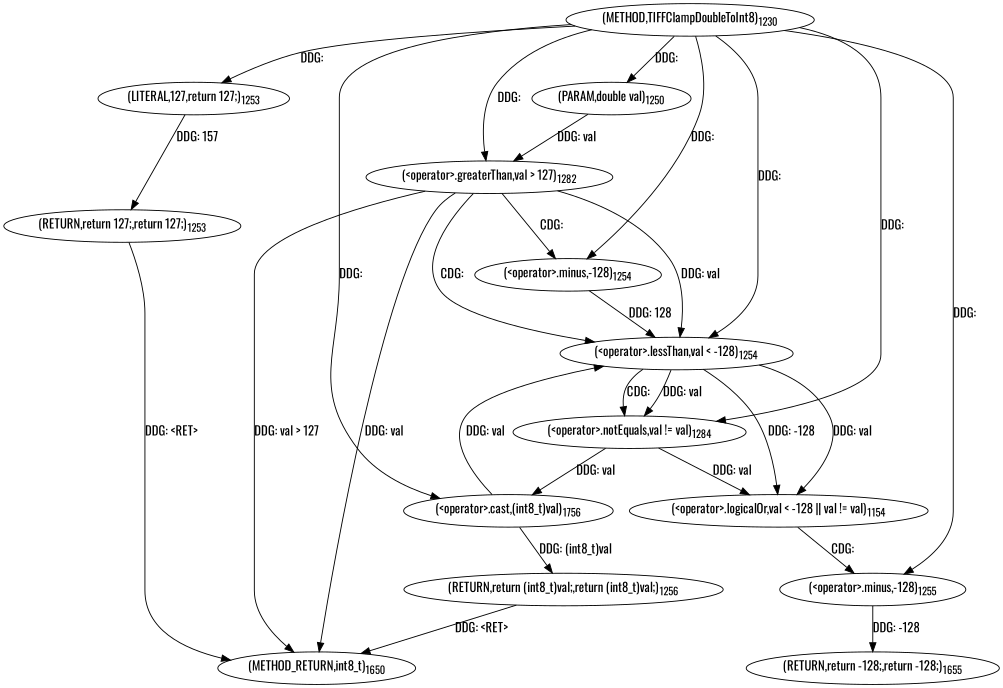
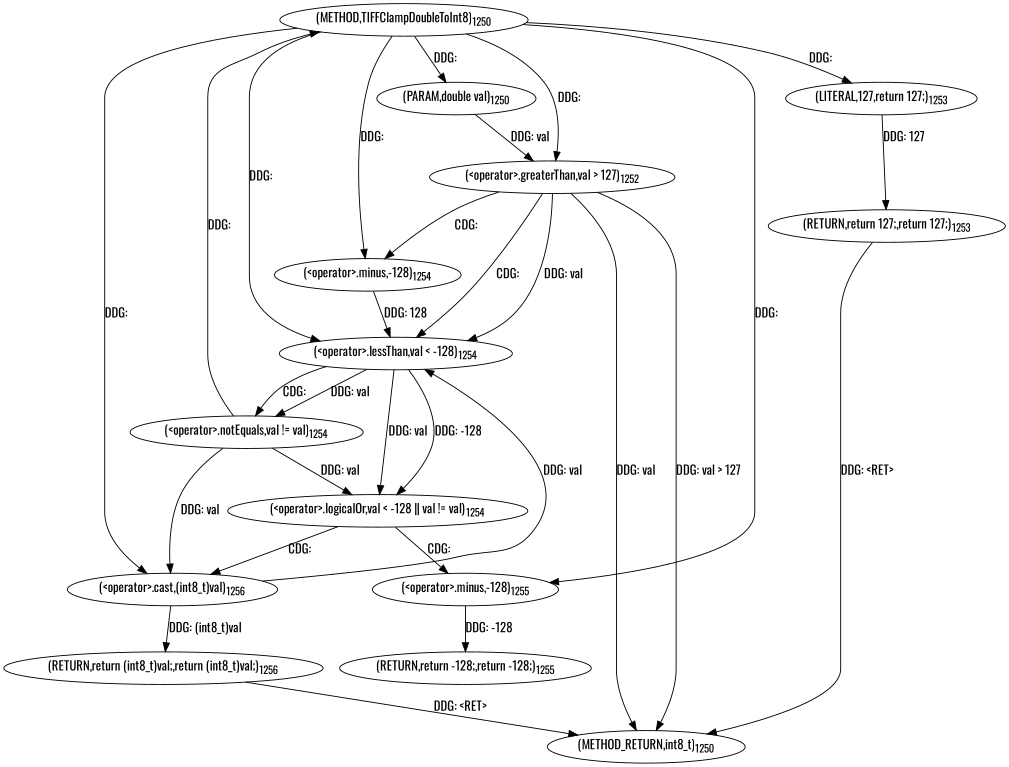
node "(METHOD,TIFFClampDoubleToInt8)": text "1230" -> "1250"
edge "(LITERAL,127,return 127;)" -> "(RETURN,return 127;,return 127;)": label "DDG: 157" -> "DDG: 127"
node "(<operator>.greaterThan,val > 127)": text "1282" -> "1252"
edge "(METHOD,TIFFClampDoubleToInt8)" -> "(<operator>.notEquals,val != val)": reversed
node "(<operator>.notEquals,val != val)": text "1284" -> "1254"
node "(<operator>.cast,(int8_t)val)": text "1756" -> "1256"
node "(<operator>.logicalOr,val < -128 || val != val)": text "1154" -> "1254"
edge "(<operator>.logicalOr,val < -128 || val != val)" -> "(<operator>.cast,(int8_t)val)": added, label "CDG:"
node "(METHOD_RETURN,int8_t)": text "1650" -> "1250"
node "(RETURN,return -128;,return -128;)": text "1655" -> "1255"
